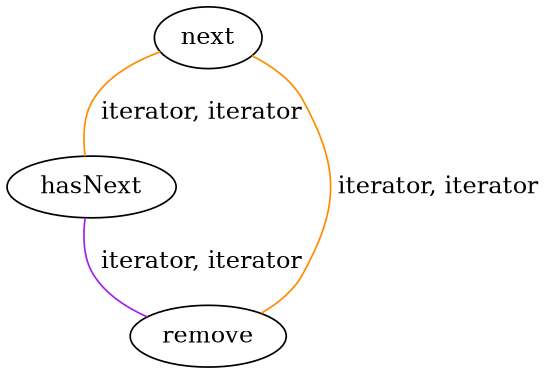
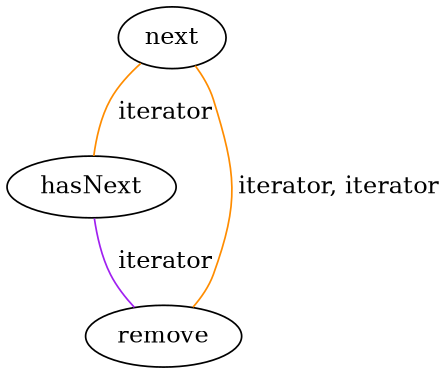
edge "next" -- "hasNext": label " iterator, iterator" -> " iterator"
edge "hasNext" -- "remove": label " iterator, iterator" -> " iterator"
